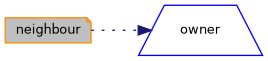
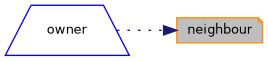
edge "neighbour" -> "owner": reversed
